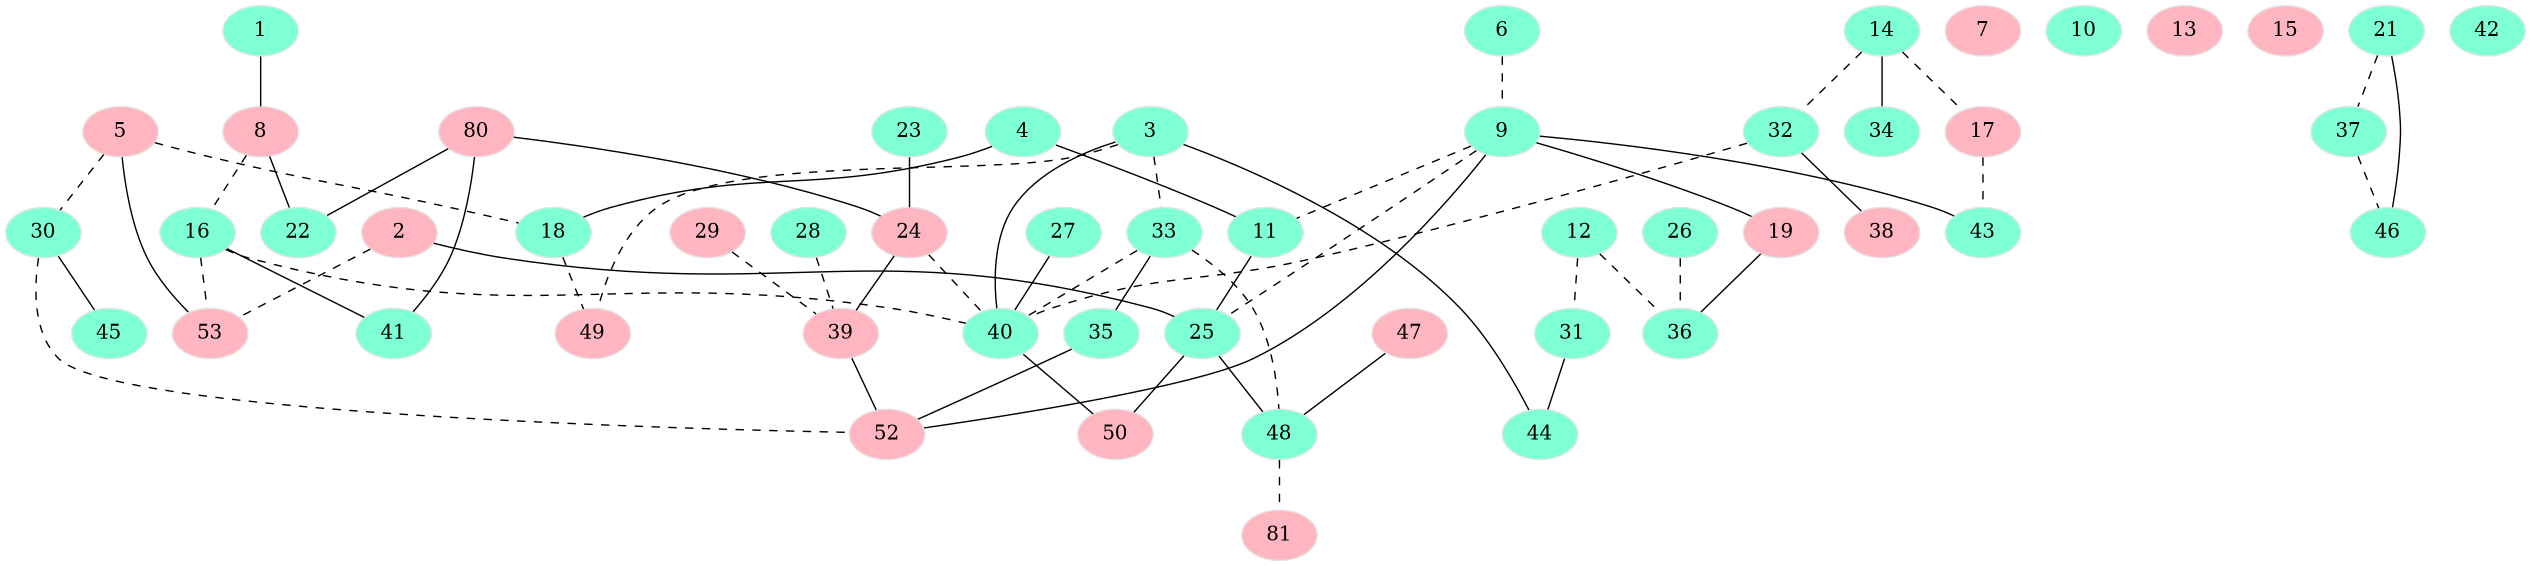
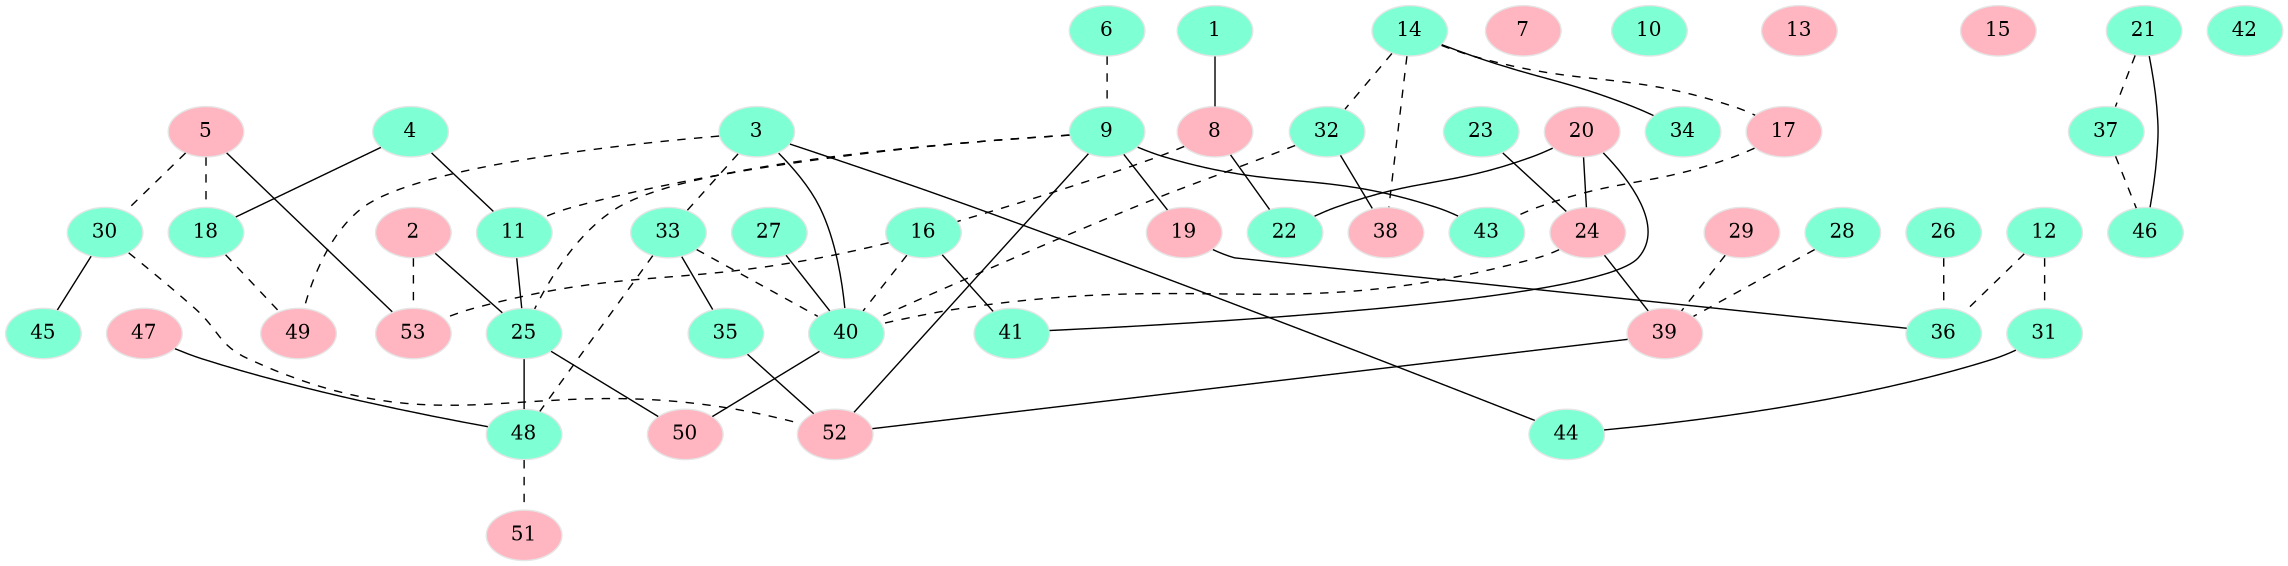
node "80": label "80" -> "20"
edge "14" -- "38": added
node "81": label "81" -> "51"
